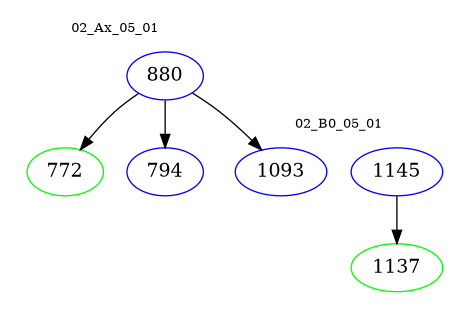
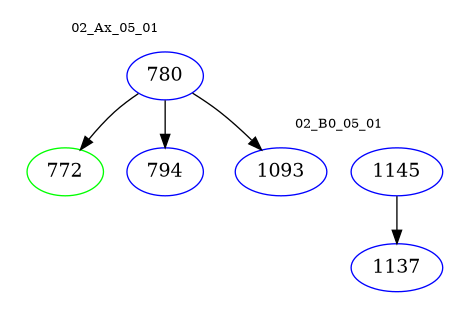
node "880": label "880" -> "780"
node "1137": color green -> blue
